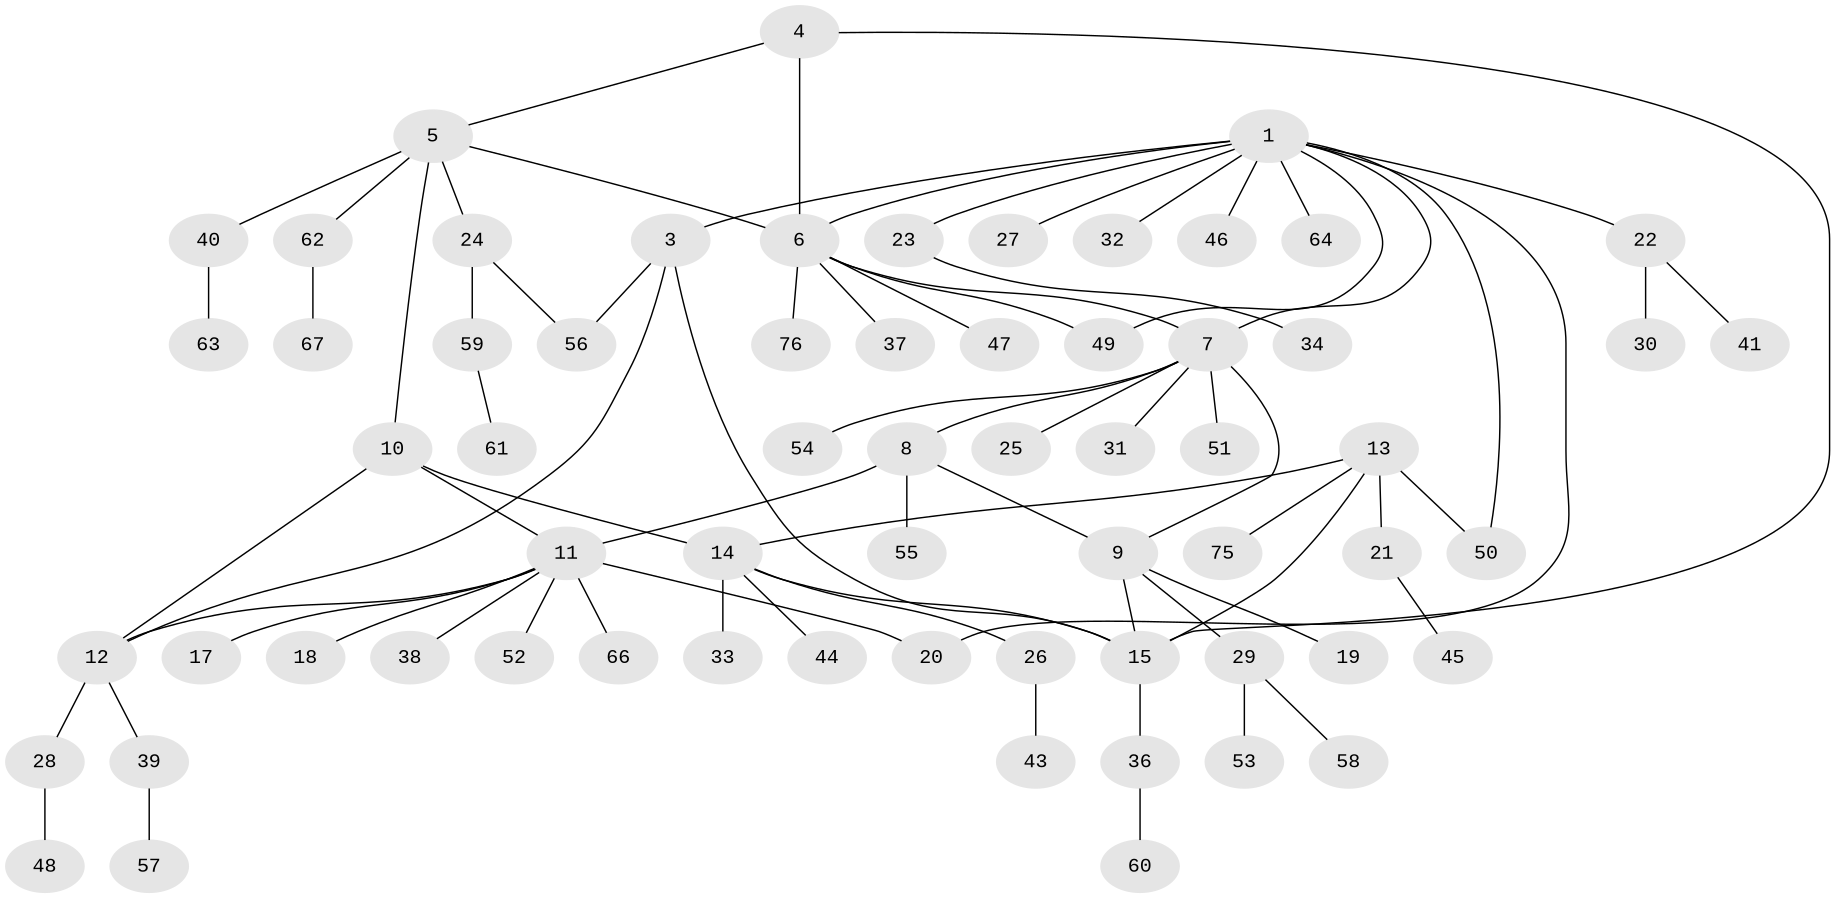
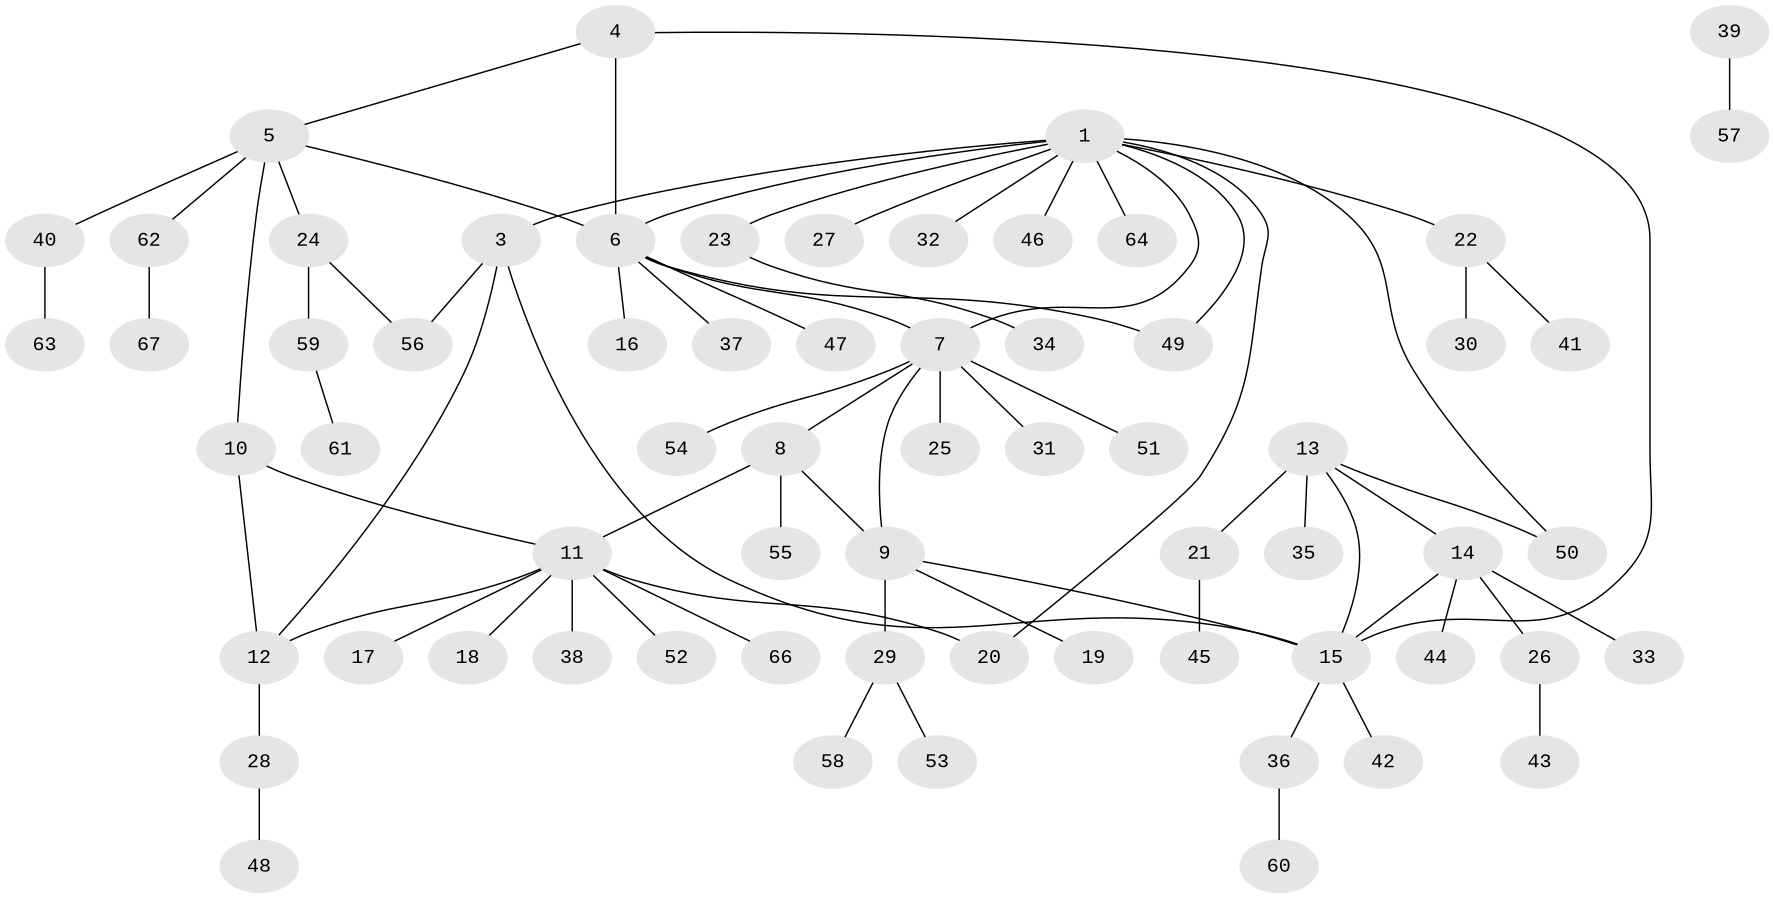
node "76": label "76" -> "16"
edge "10" -- "14": removed
node "75": label "75" -> "35"
edge "12" -- "39": removed
node "42": added
